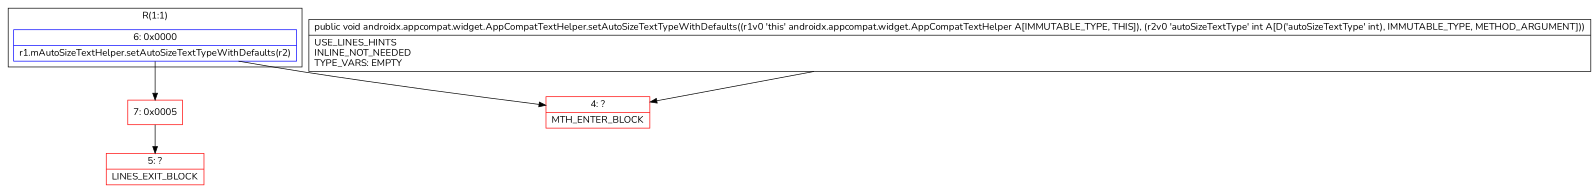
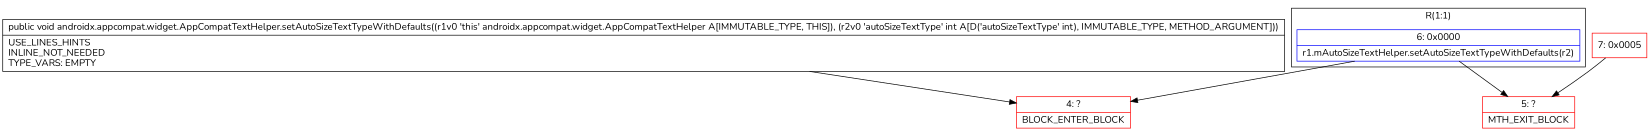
edge "6: 0x0000" -> "7: 0x0005": now "6: 0x0000" -> "5: ?"
node "4: ?": text "MTH_ENTER_BLOCK" -> "BLOCK_ENTER_BLOCK"
node "5: ?": text "LINES_EXIT_BLOCK" -> "MTH_EXIT_BLOCK"
